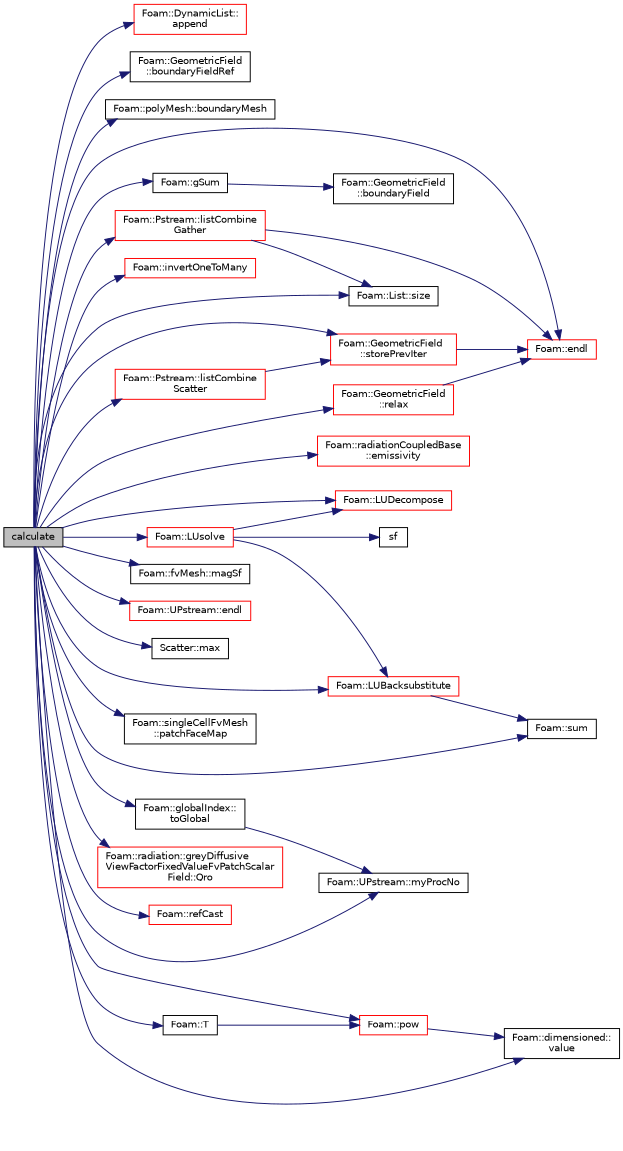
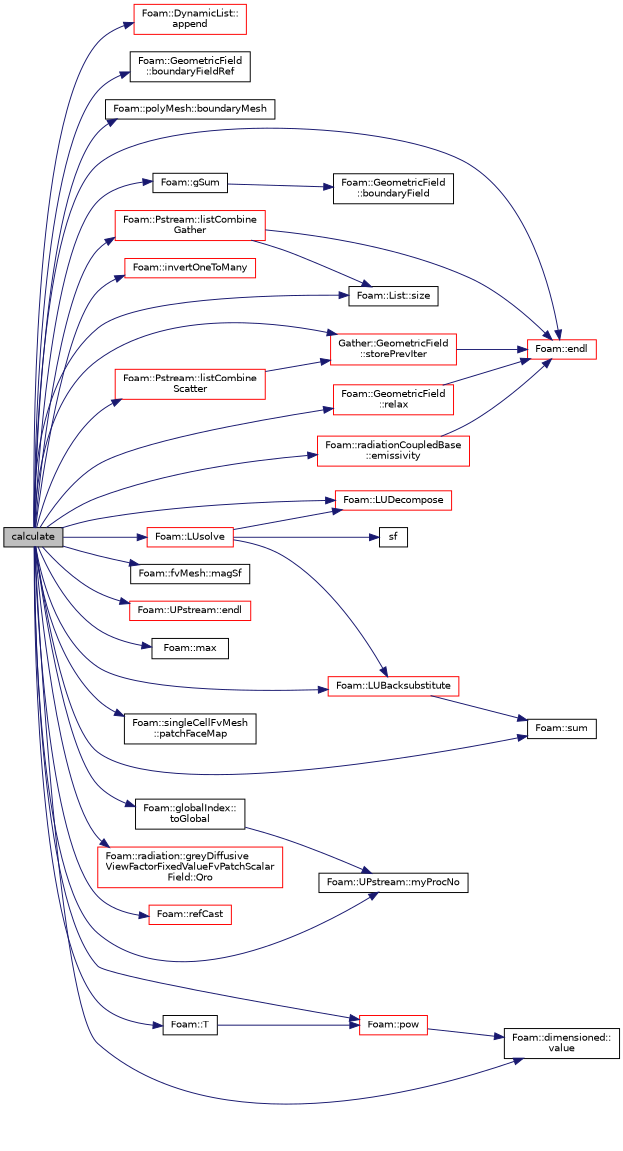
node "Foam::GeometricField ::storePrevIter": label "Foam::GeometricField ::storePrevIter" -> "Gather::GeometricField ::storePrevIter"
edge "Foam::radiationCoupledBase ::emissivity" -> "Foam::endl": added
node "Scatter::max": label "Scatter::max" -> "Foam::max"
